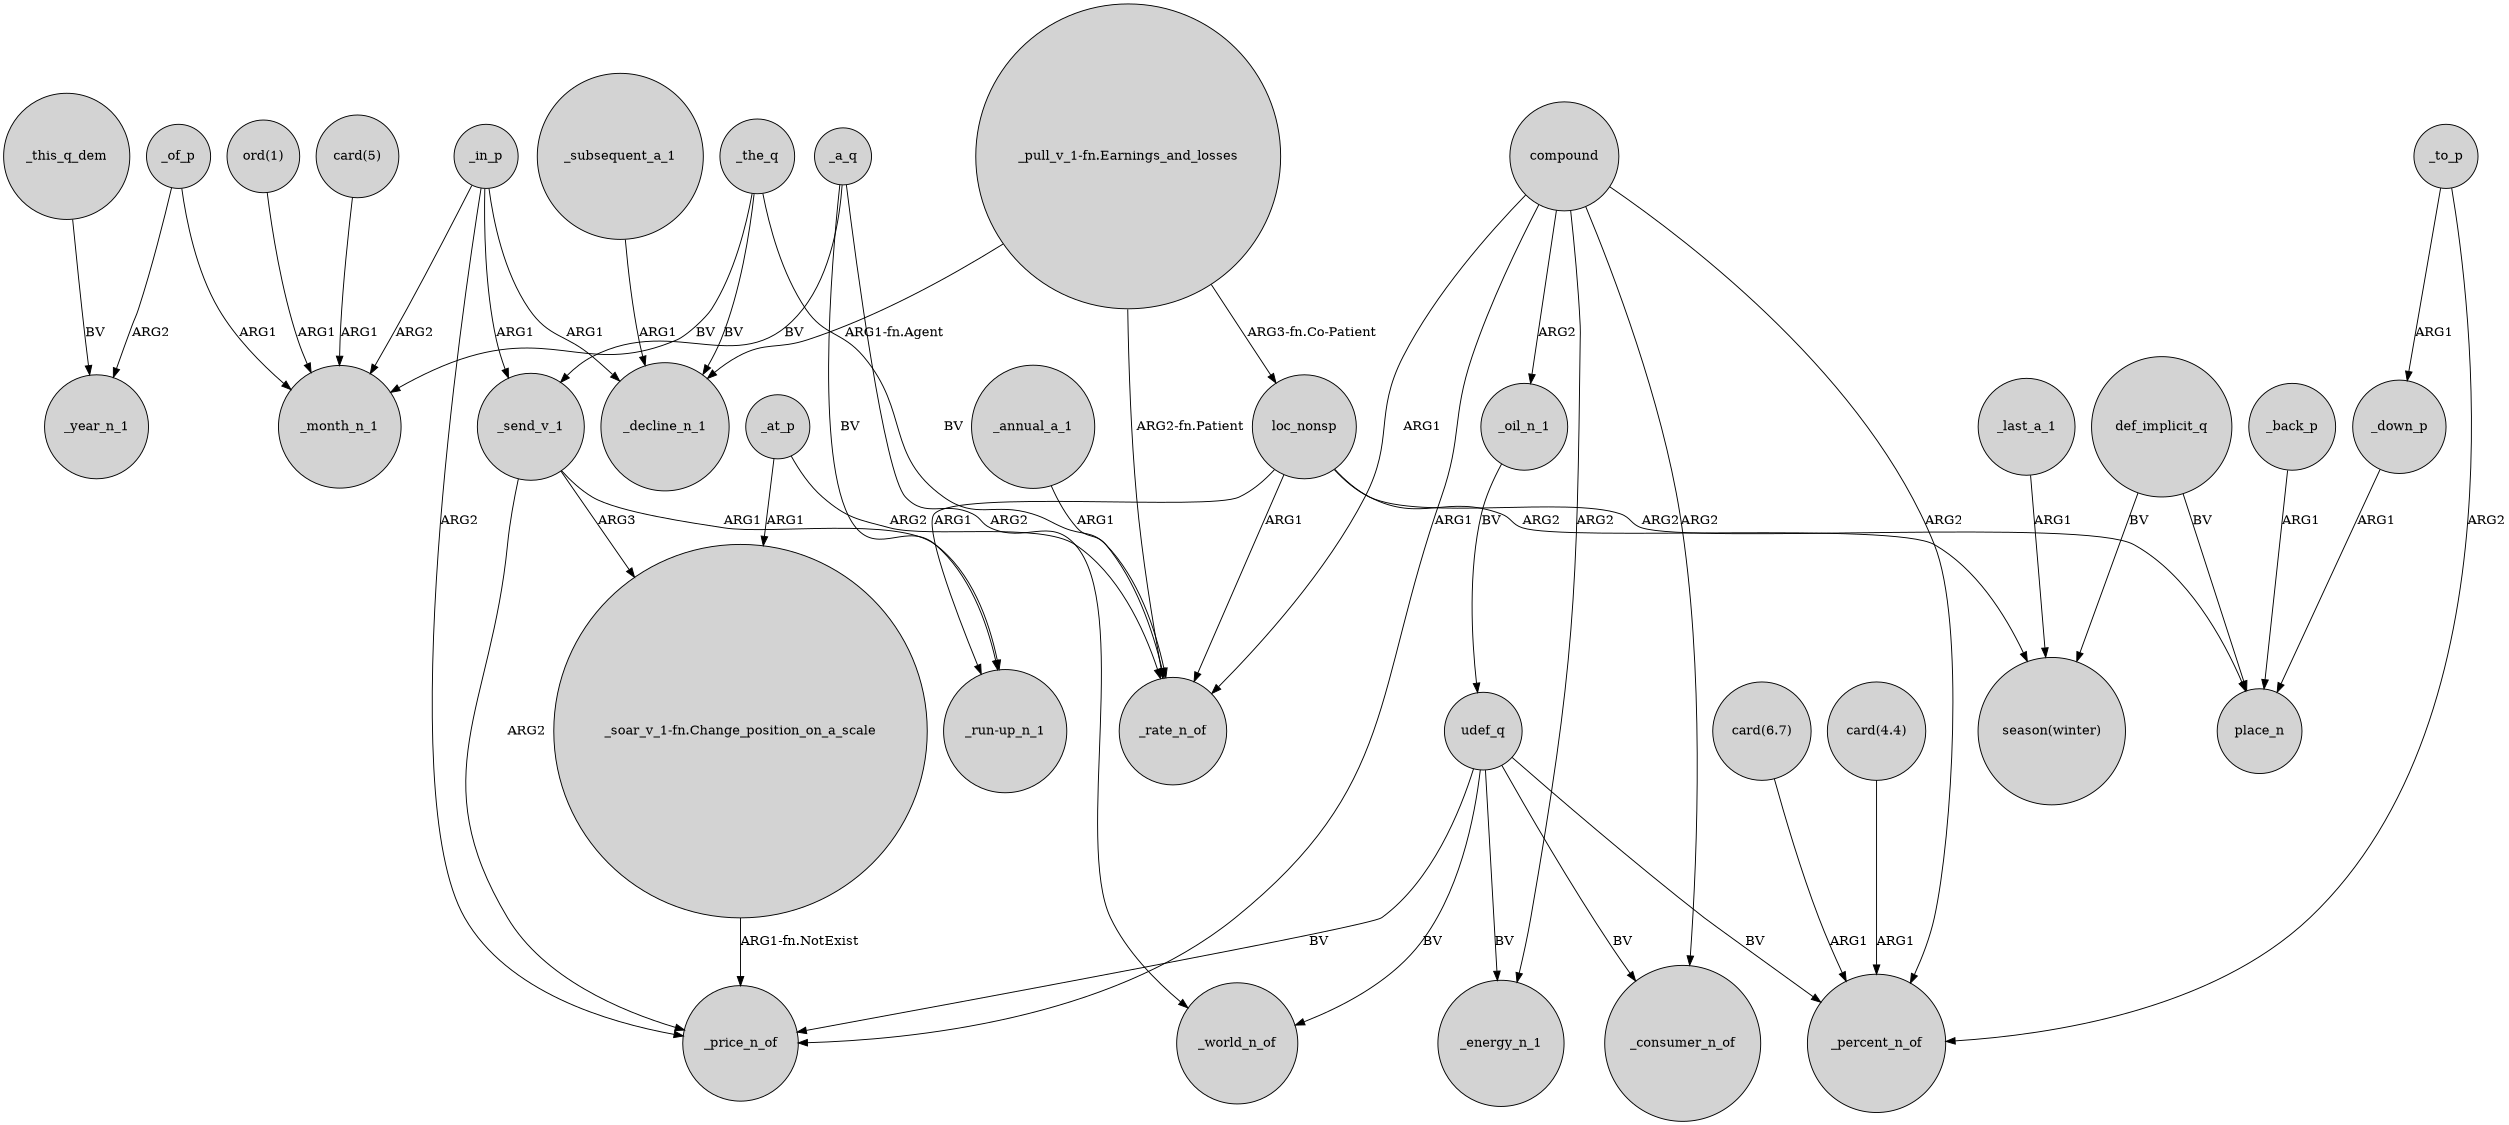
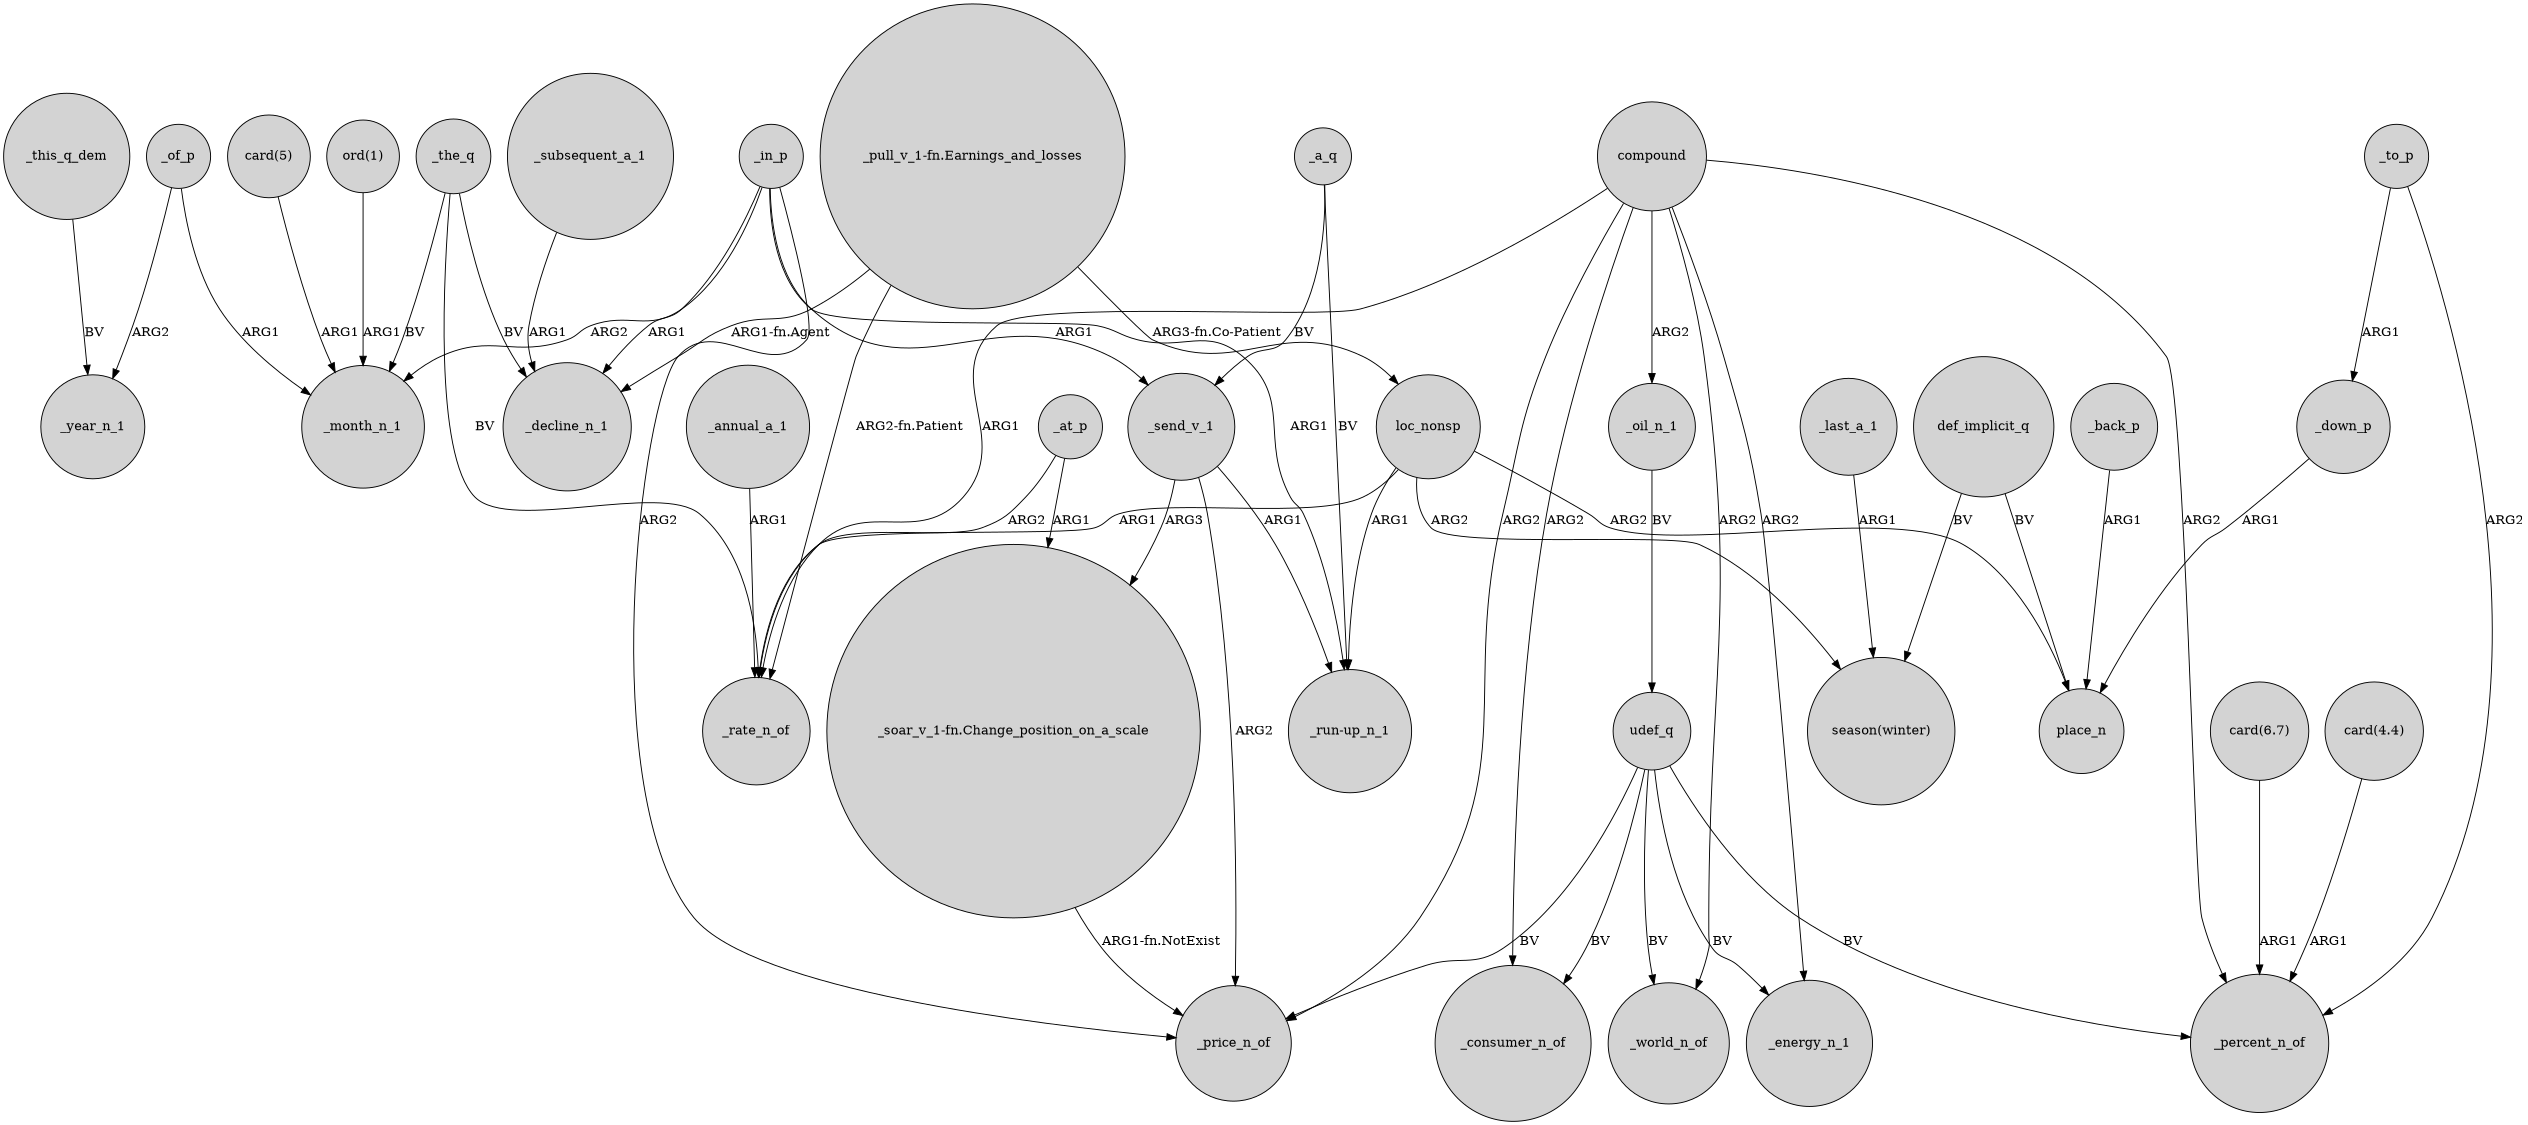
edge "_in_p" -> "_run-up_n_1": added, label "ARG1"
edge "compound" -> "_price_n_of": label "ARG1" -> "ARG2"
edge "_a_q" -> "_world_n_of": now "compound" -> "_world_n_of"
